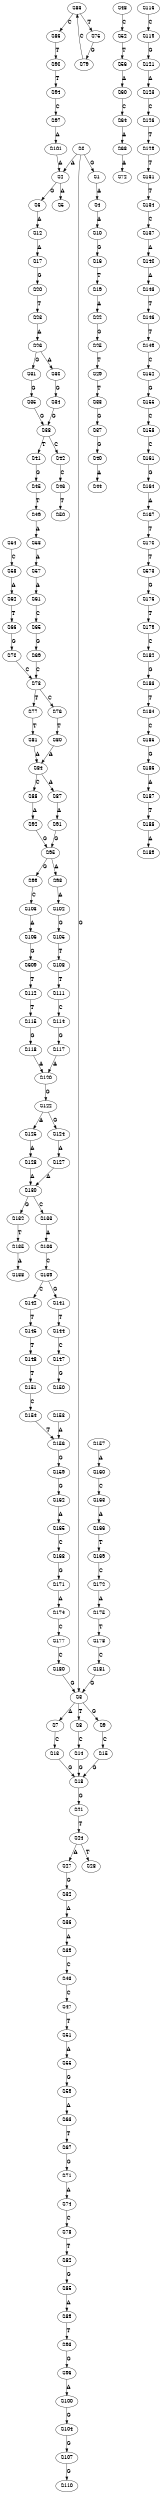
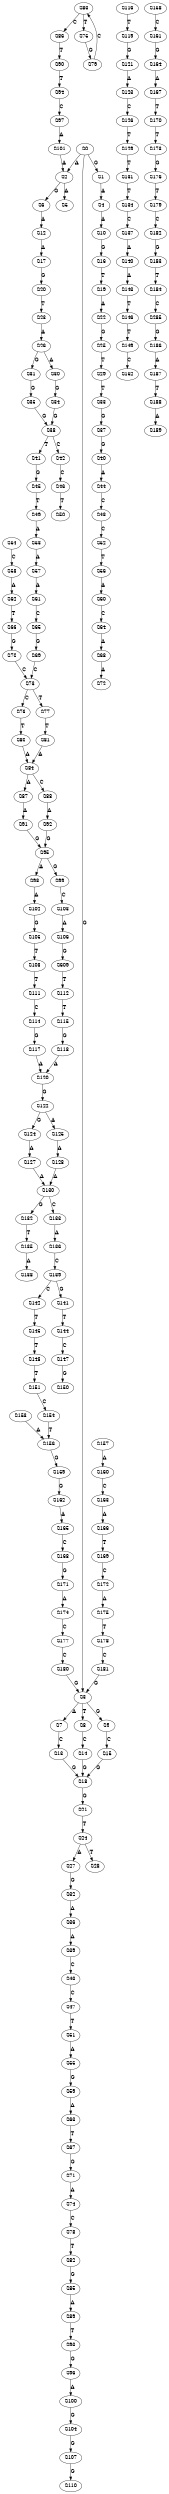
edge "S116" -> "S119": label "C" -> "T"
node "S155": removed
edge "S44" -> "S48": added, label "C"
node "S573": label "S573" -> "S173"
node "S185": label "S185" -> "S285"
